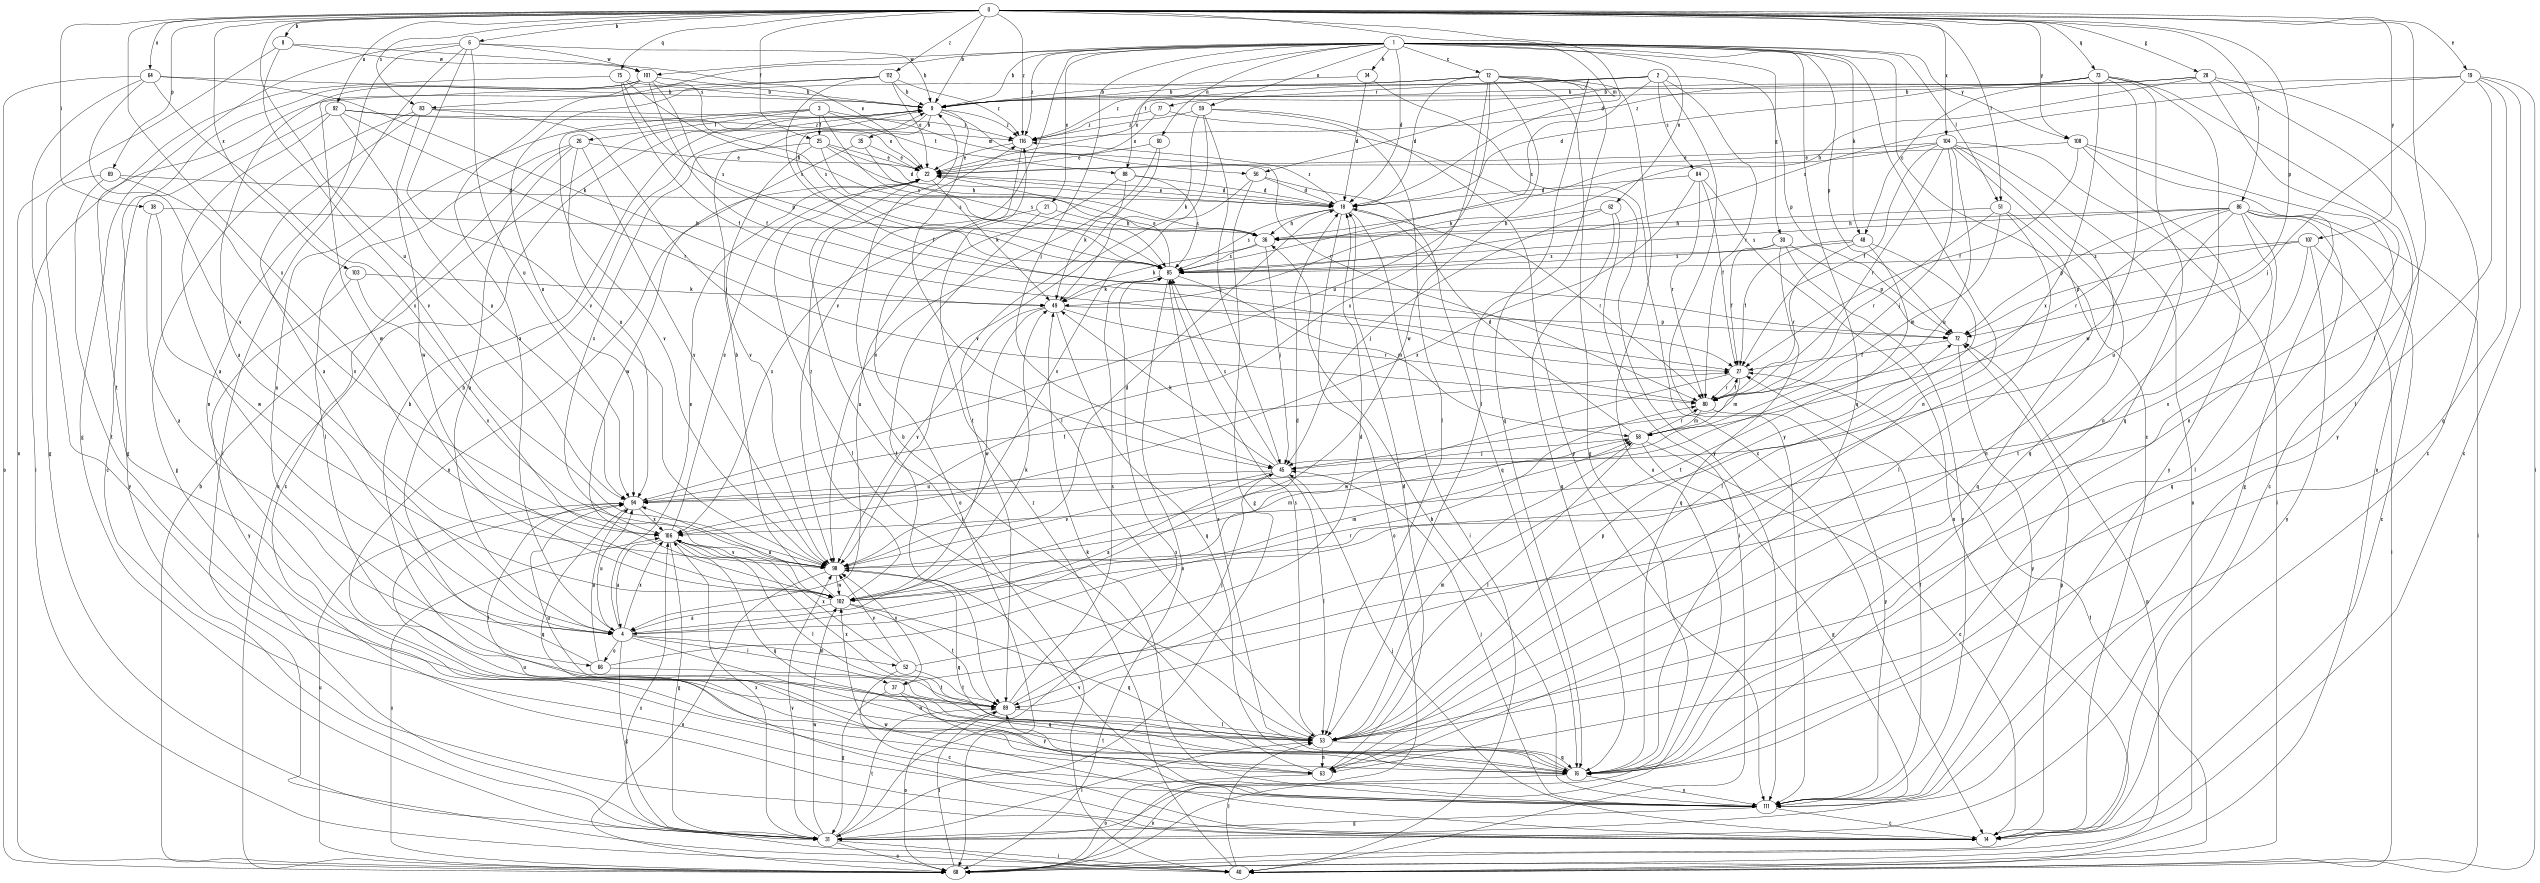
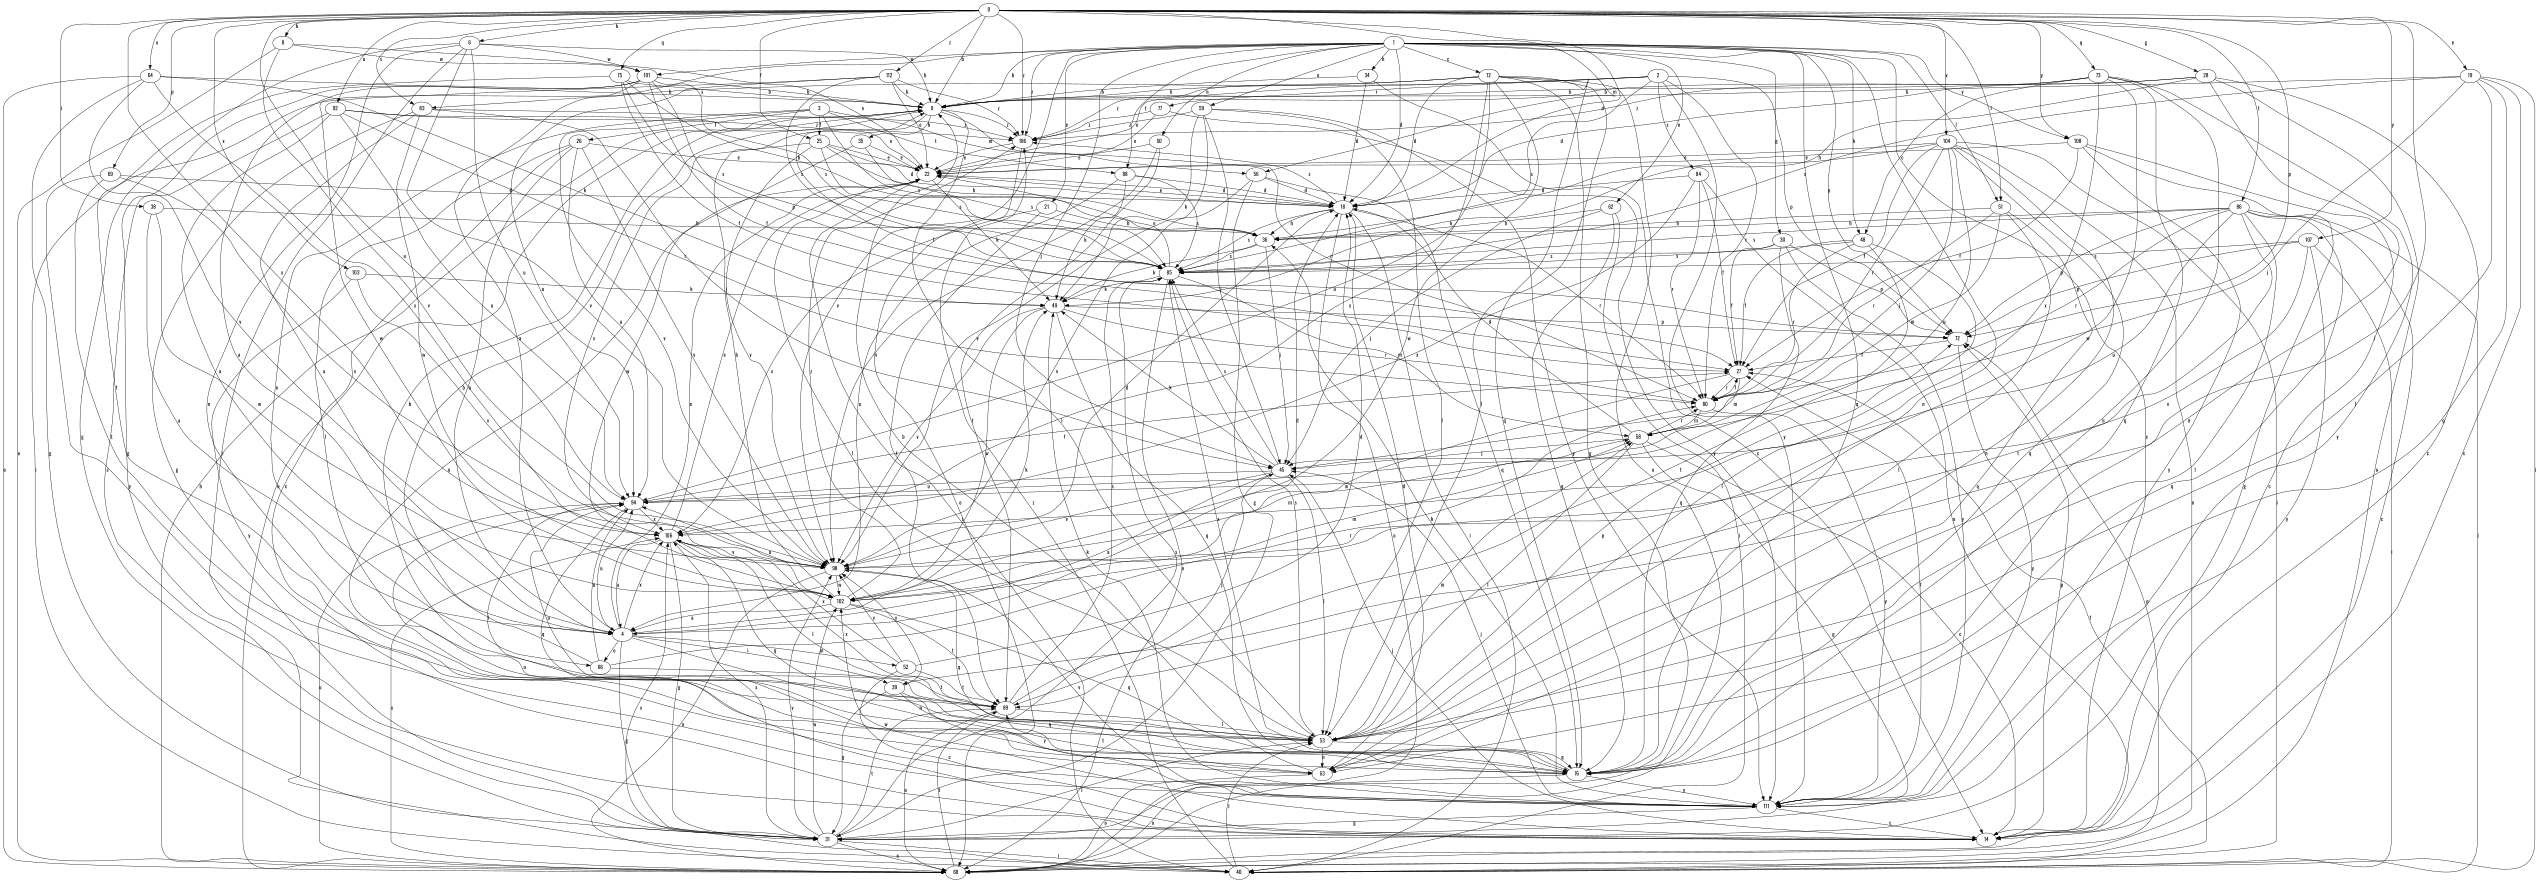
node "116": label "116" -> "186"
node "37": label "37" -> "39"
